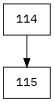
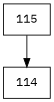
edge "114" -> "115": reversed
